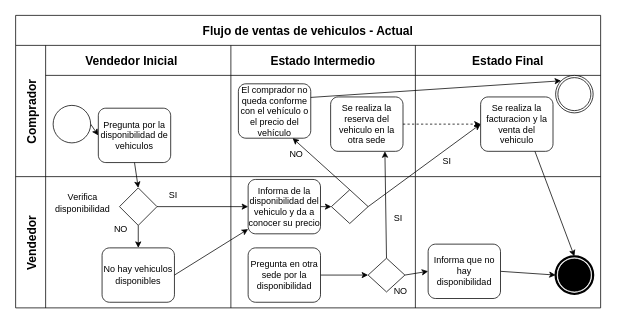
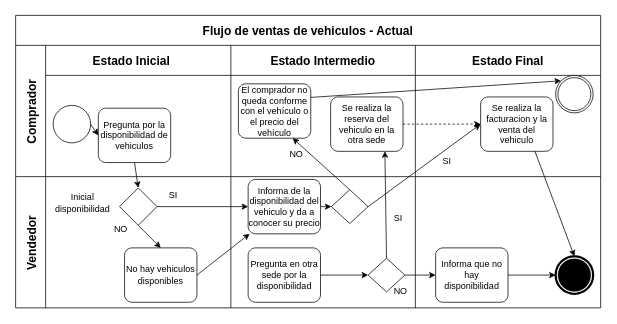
node "Vendedor Inicial": label "Vendedor Inicial" -> "Estado Inicial"
node "Verifica disponibilidad": label "Verifica disponibilidad" -> "Inicial disponibilidad"
node "Informa que no hay disponibilidad": moved (464, 271) -> (472, 275)
node "No hay vehiculos disponibles": moved (138, 275) -> (161, 275)
